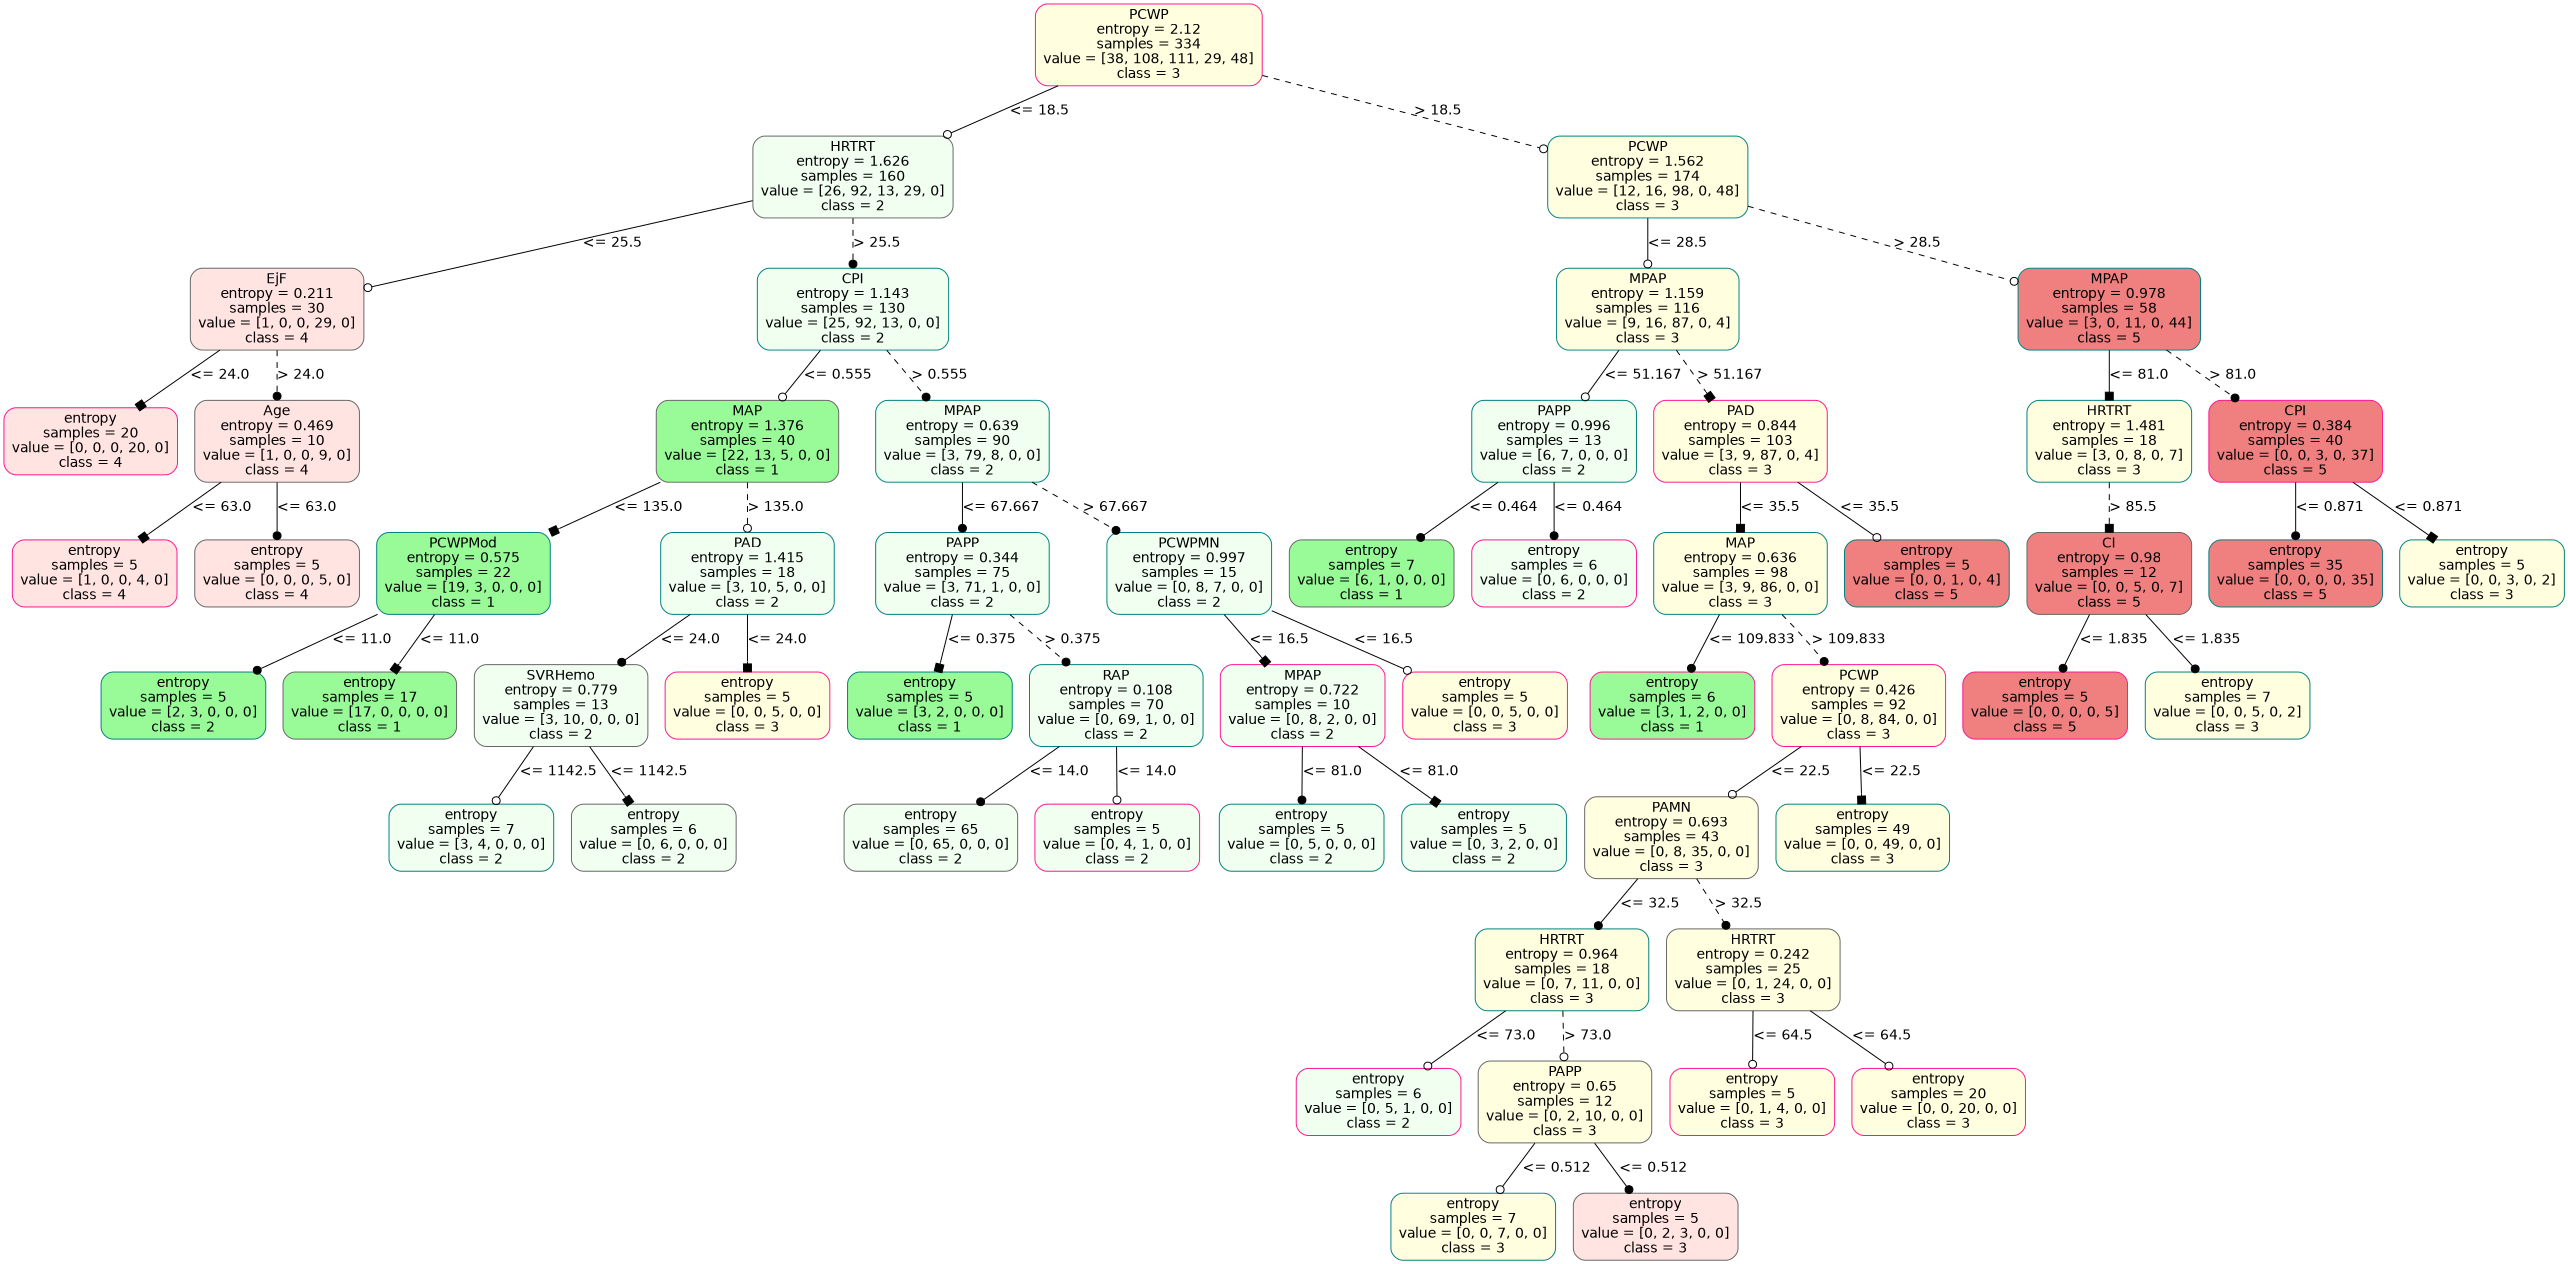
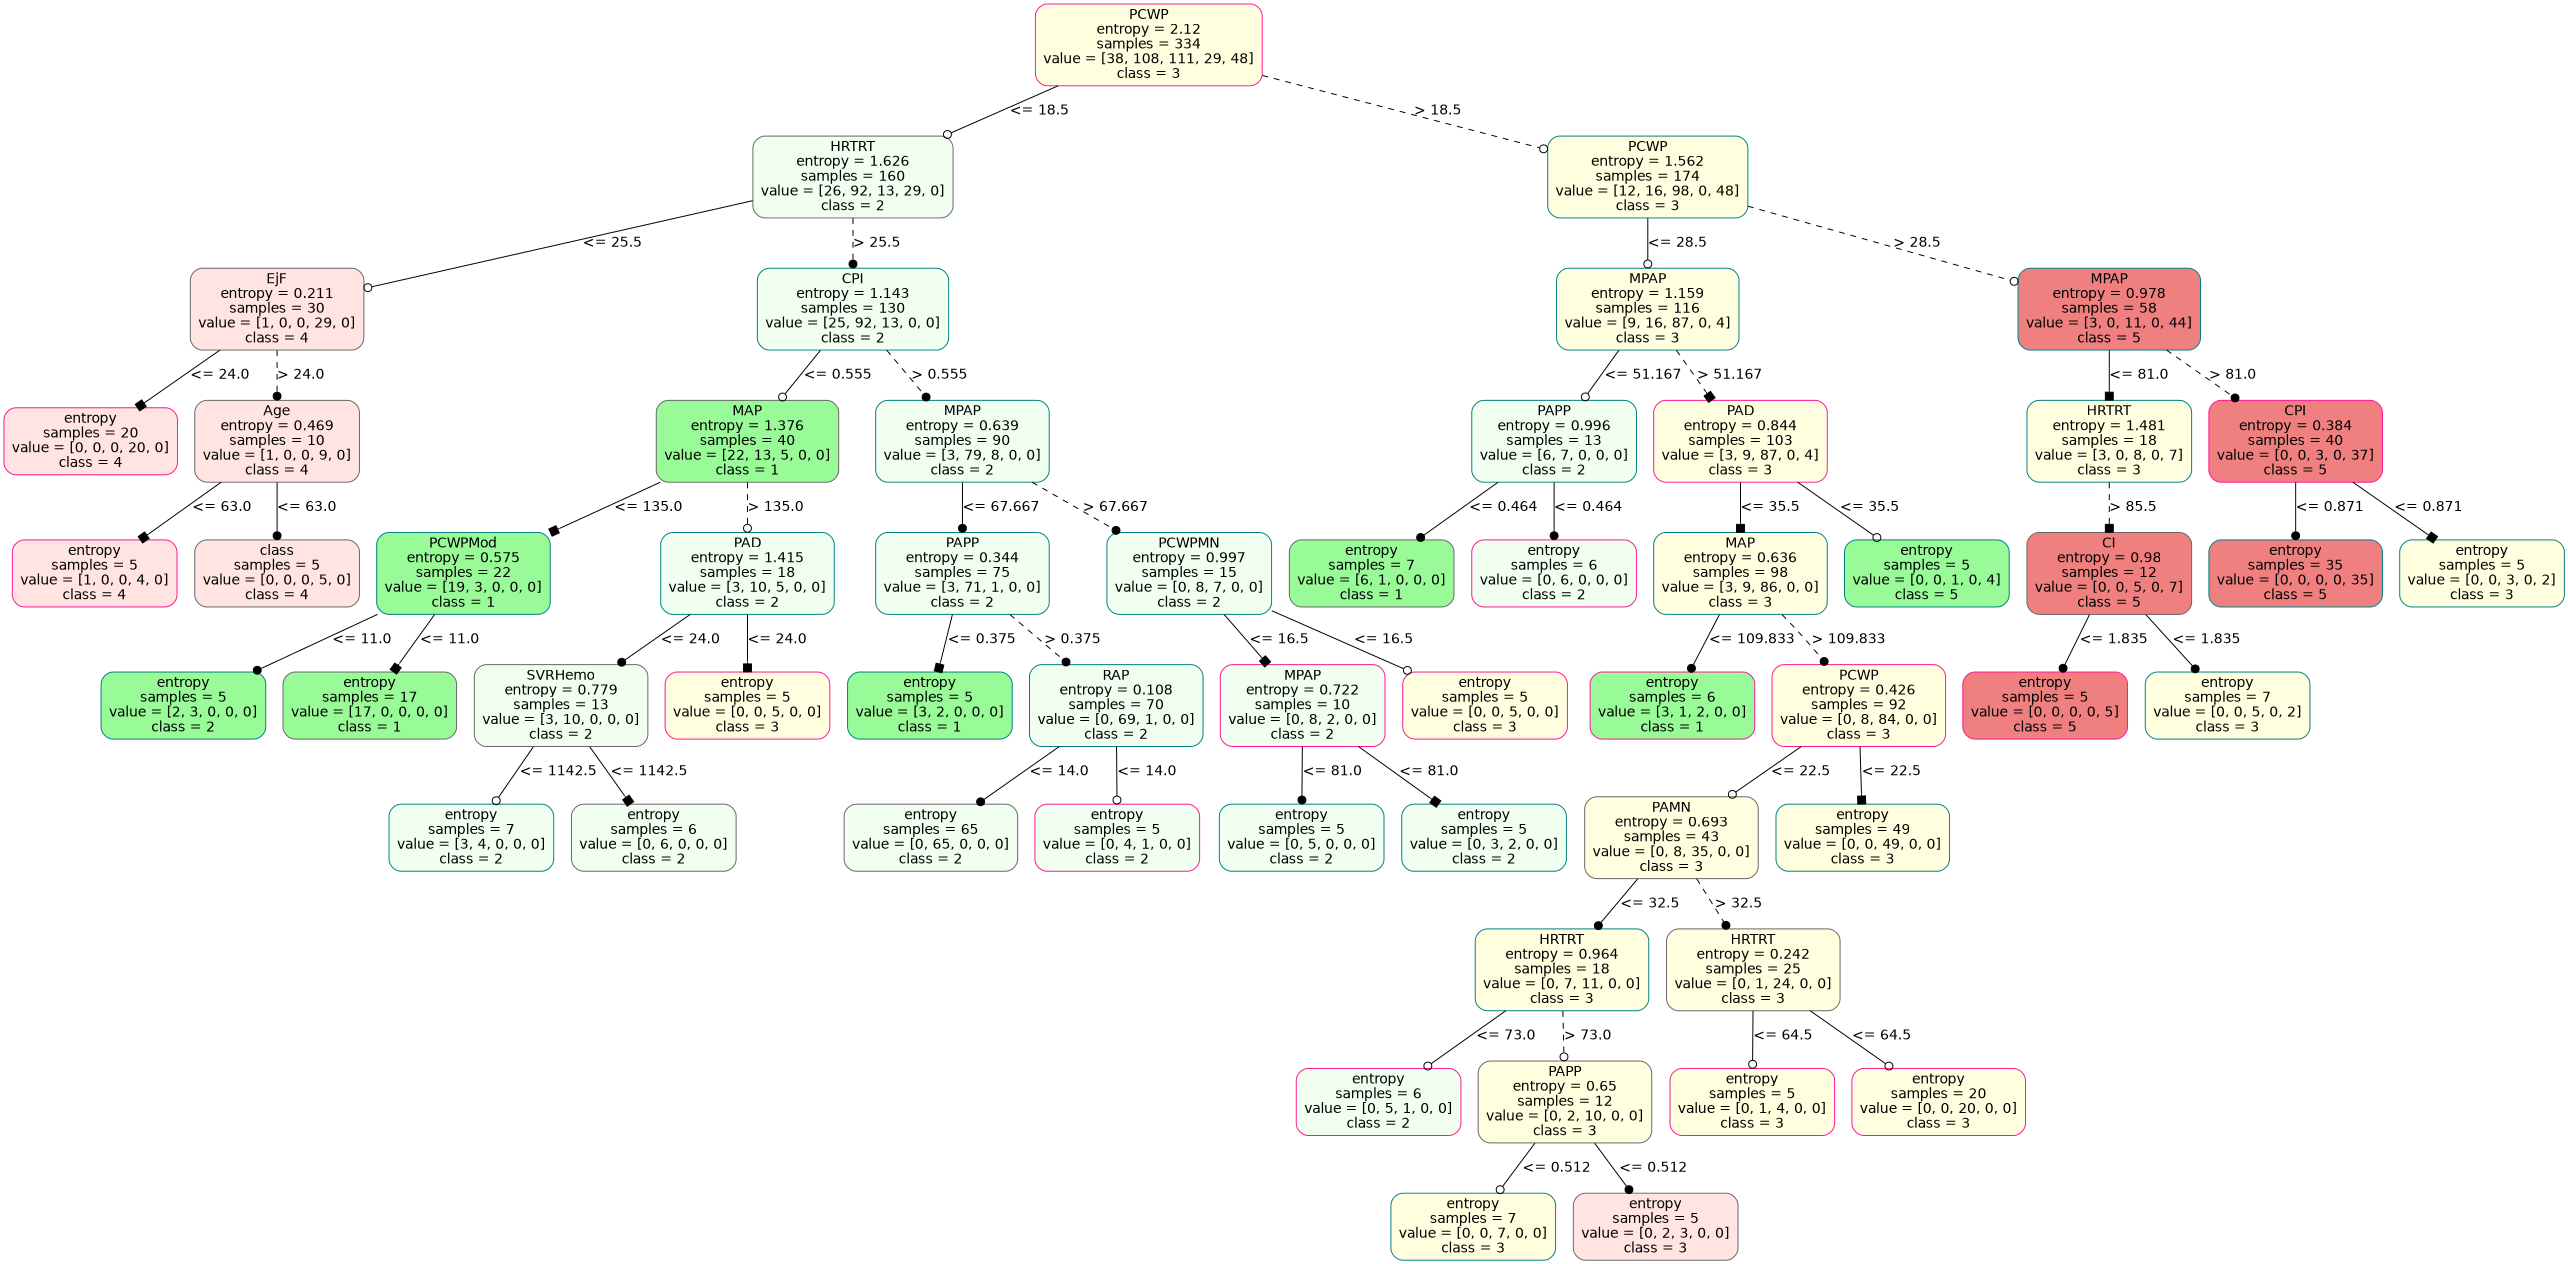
node "entropy samples = 5 value = [0, 0, 0, 5, 0] class = 4": label "entropy samples = 5 value = [0, 0, 0, 5, 0] class = 4" -> "class samples = 5 value = [0, 0, 0, 5, 0] class = 4"
node "entropy samples = 5 value = [0, 0, 1, 0, 4] class = 5": fillcolor lightcoral -> palegreen
